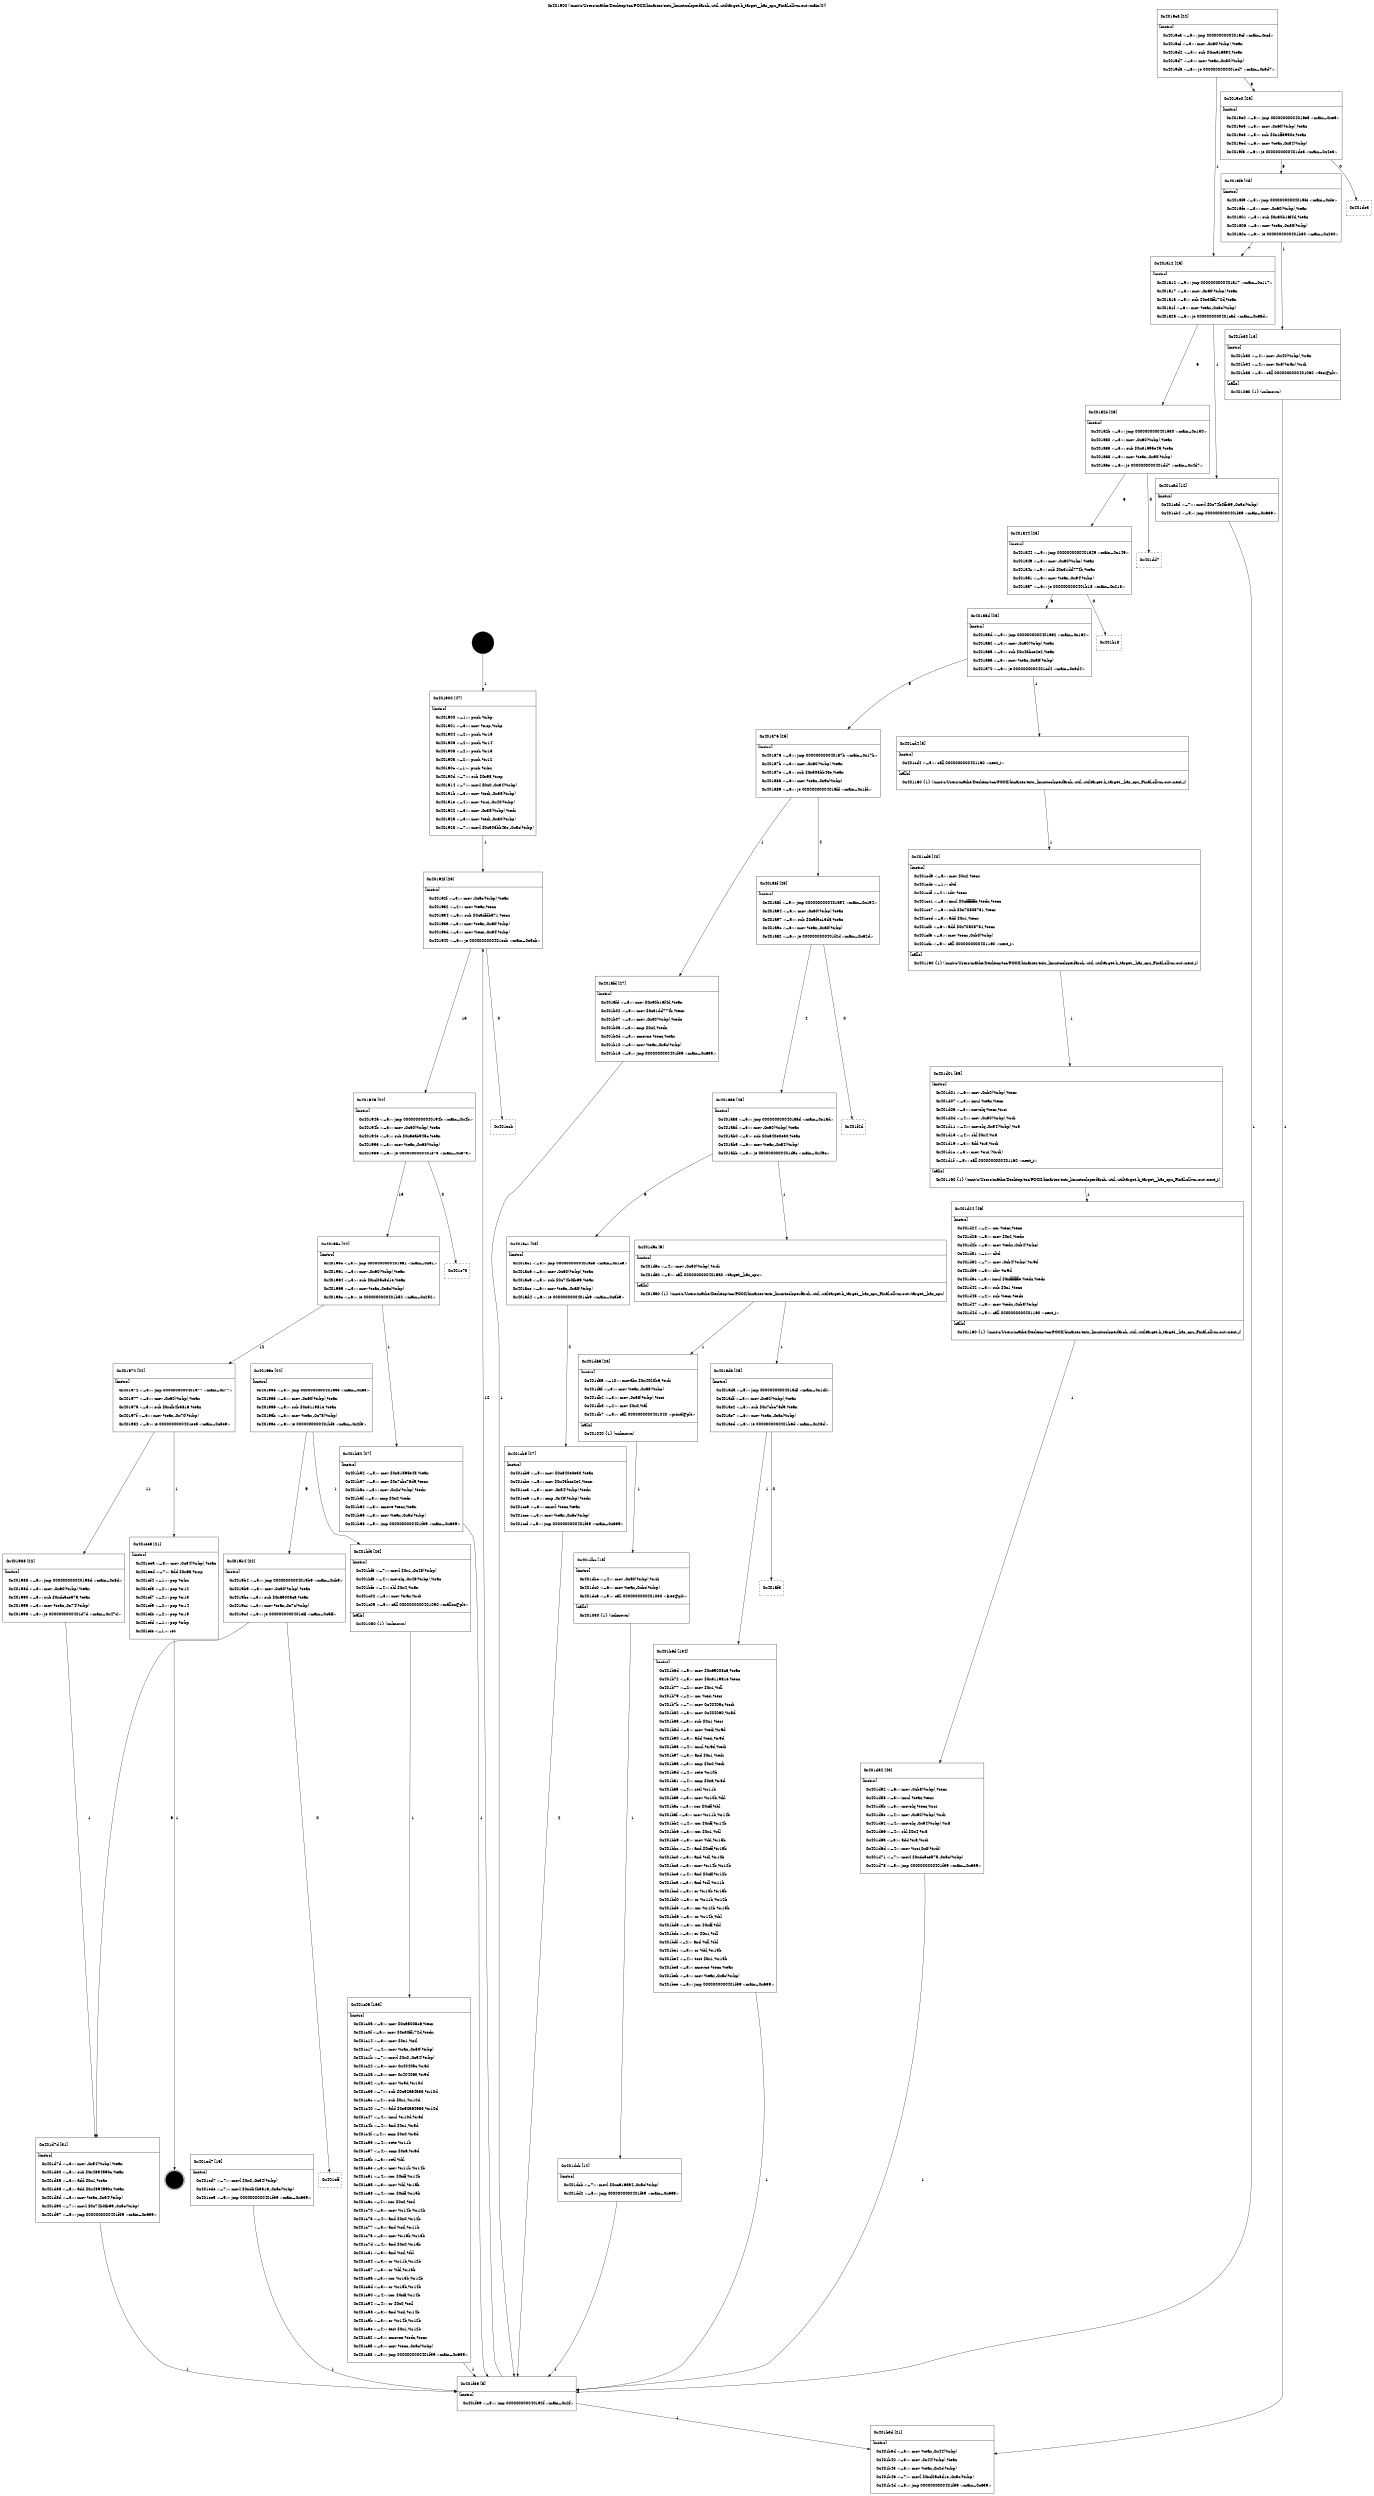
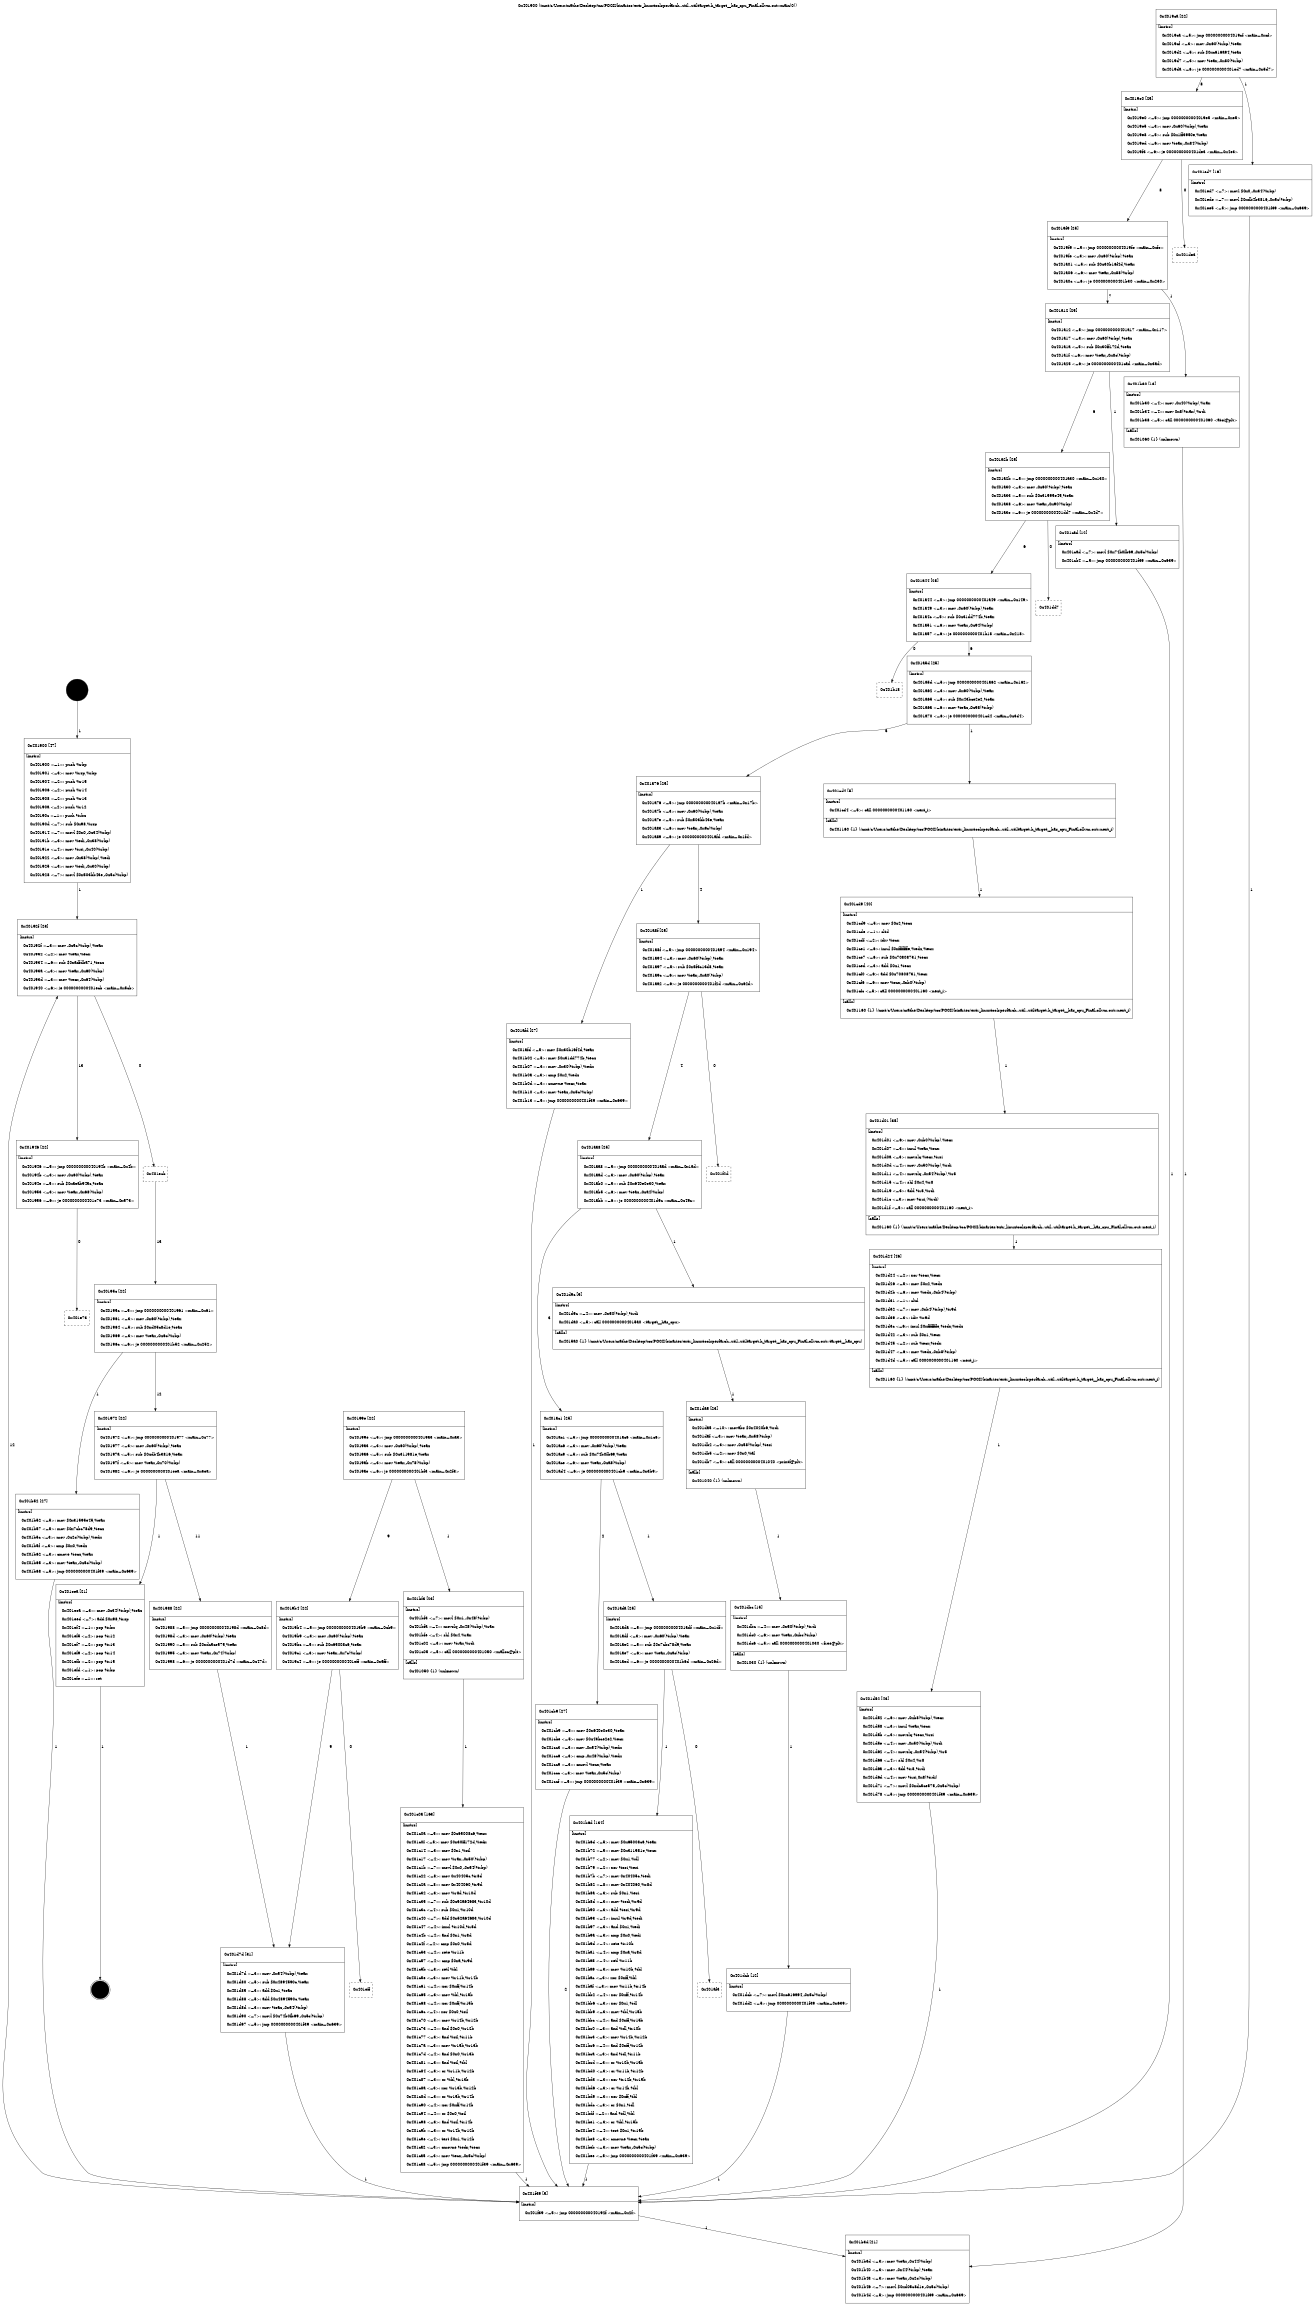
edge "0x4019ca [22]" -> "0x401a12 [25]": now "0x4019ca [22]" -> "0x401ed7 [19]"
edge "0x401946 [22]" -> "0x40195c [22]": now "0x401ecb" -> "0x40195c [22]"
edge "0x401d9c [9]" -> "0x401ada [25]": now "0x401ac1 [25]" -> "0x401ada [25]"
